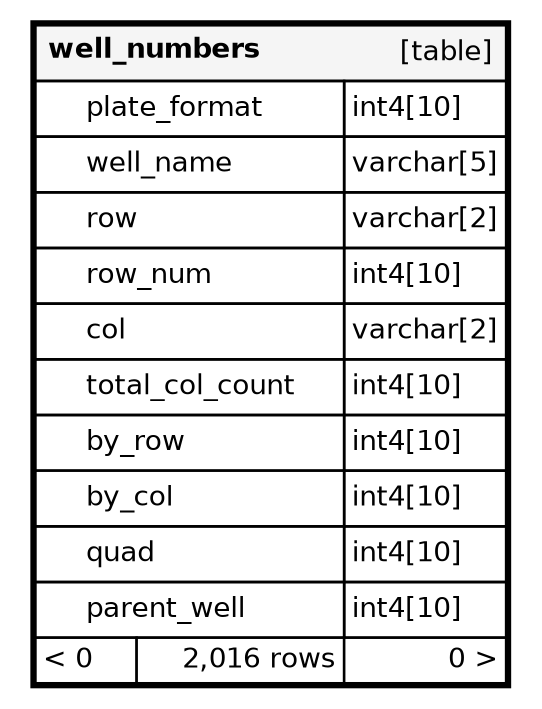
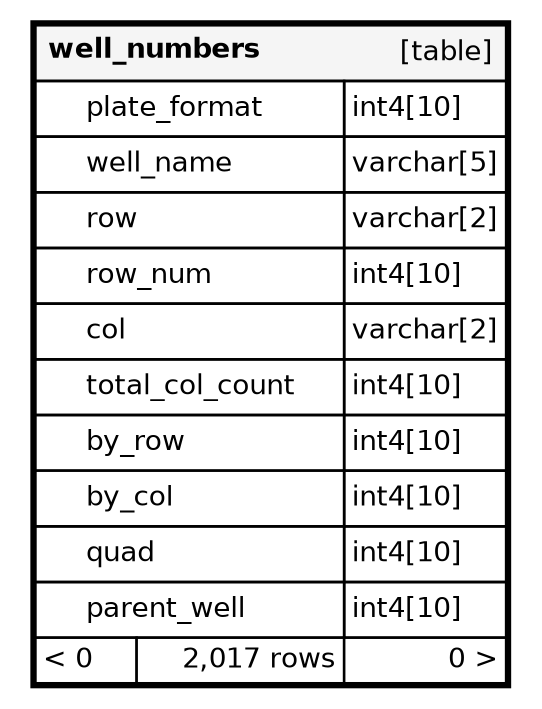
node "well_numbers": text "2,016 rows" -> "2,017 rows"
